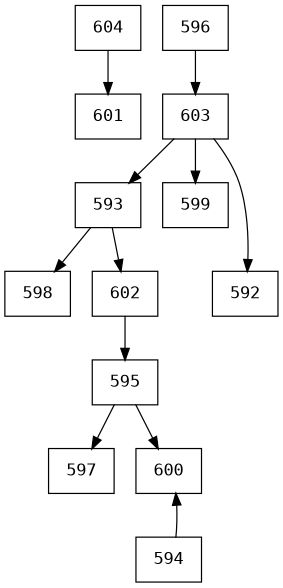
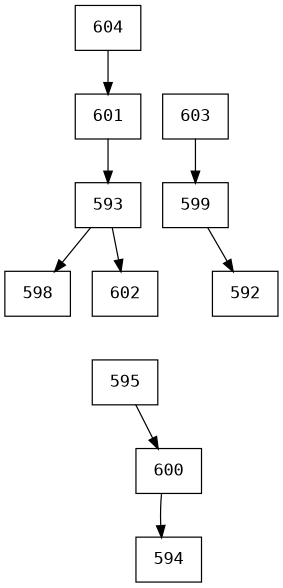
node "596": removed
edge "603" -> "593": now "601" -> "593"
edge "603" -> "592": now "599" -> "592"
edge "602" -> "595": removed
node "597": removed
edge "594" -> "600": reversed
